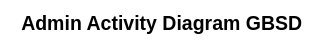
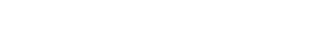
node "Admin Activity Diagram GBSD": removed
